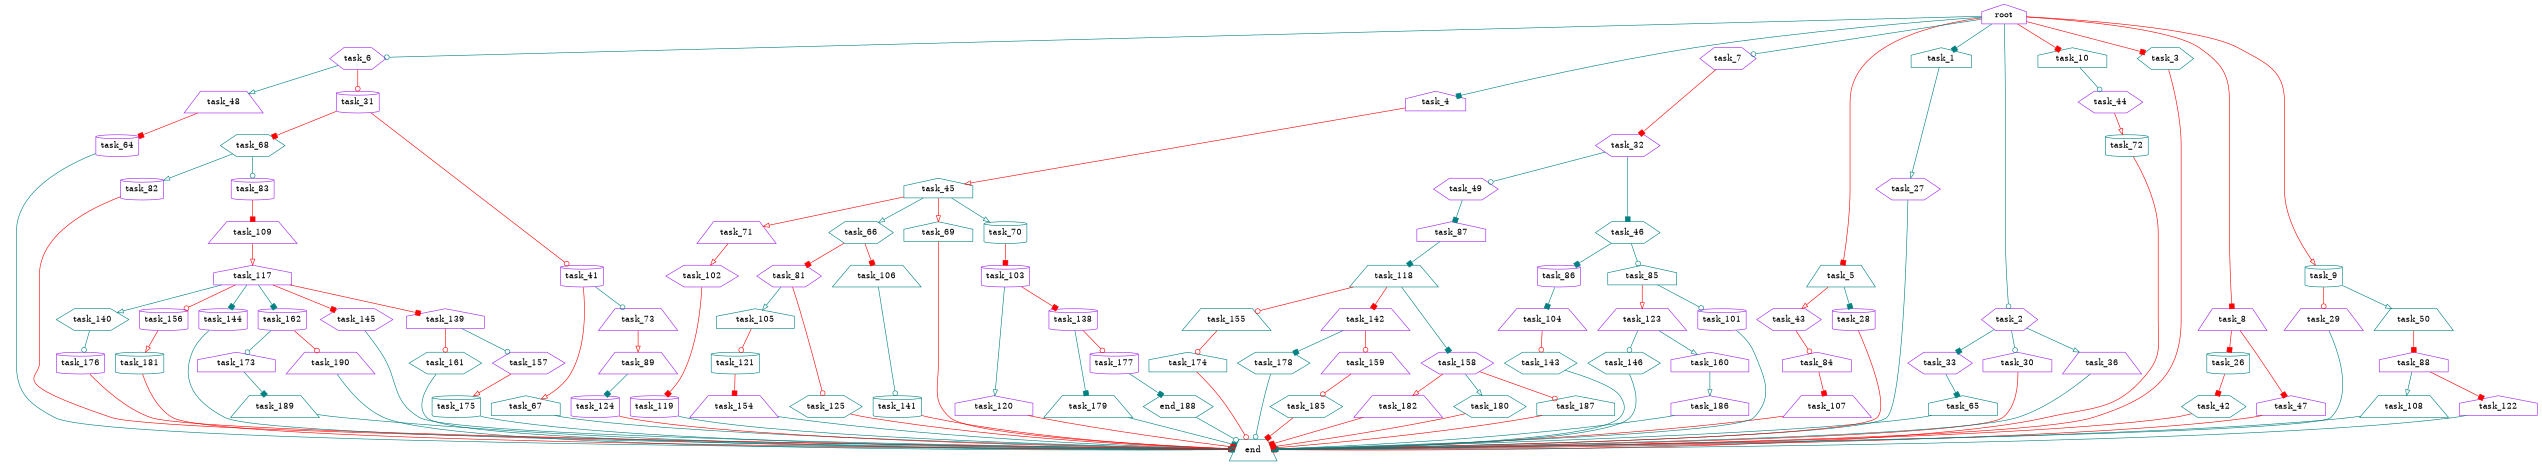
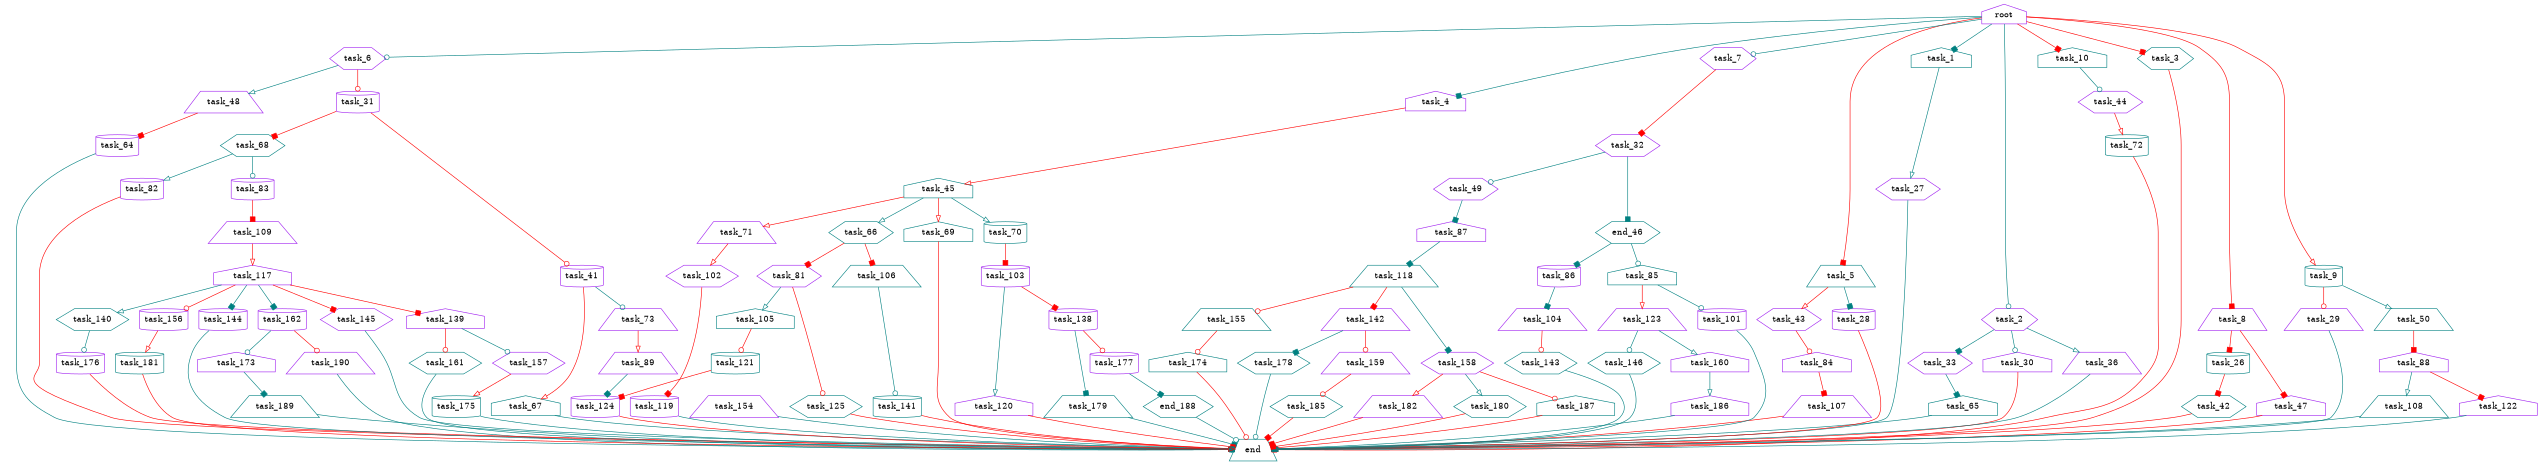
node "task_46": label "task_46" -> "end_46"
edge "task_121" -> "task_154": now "task_121" -> "task_124"
